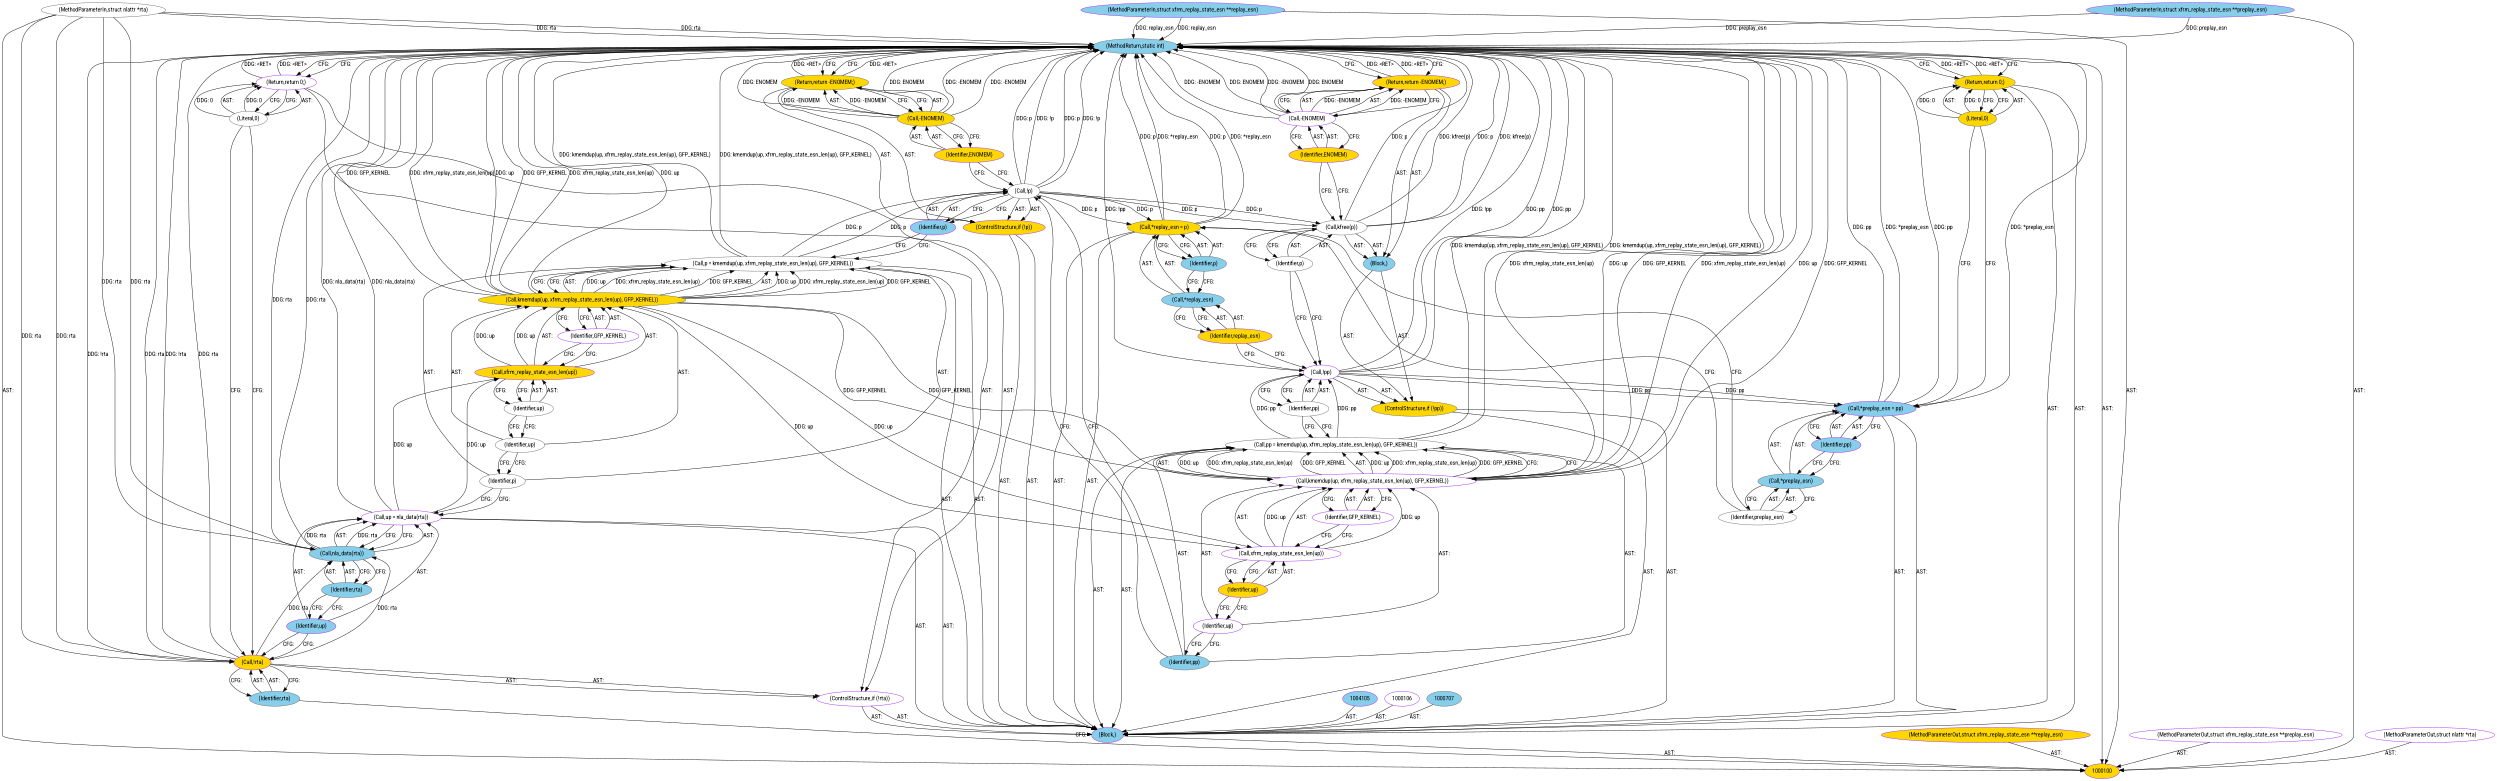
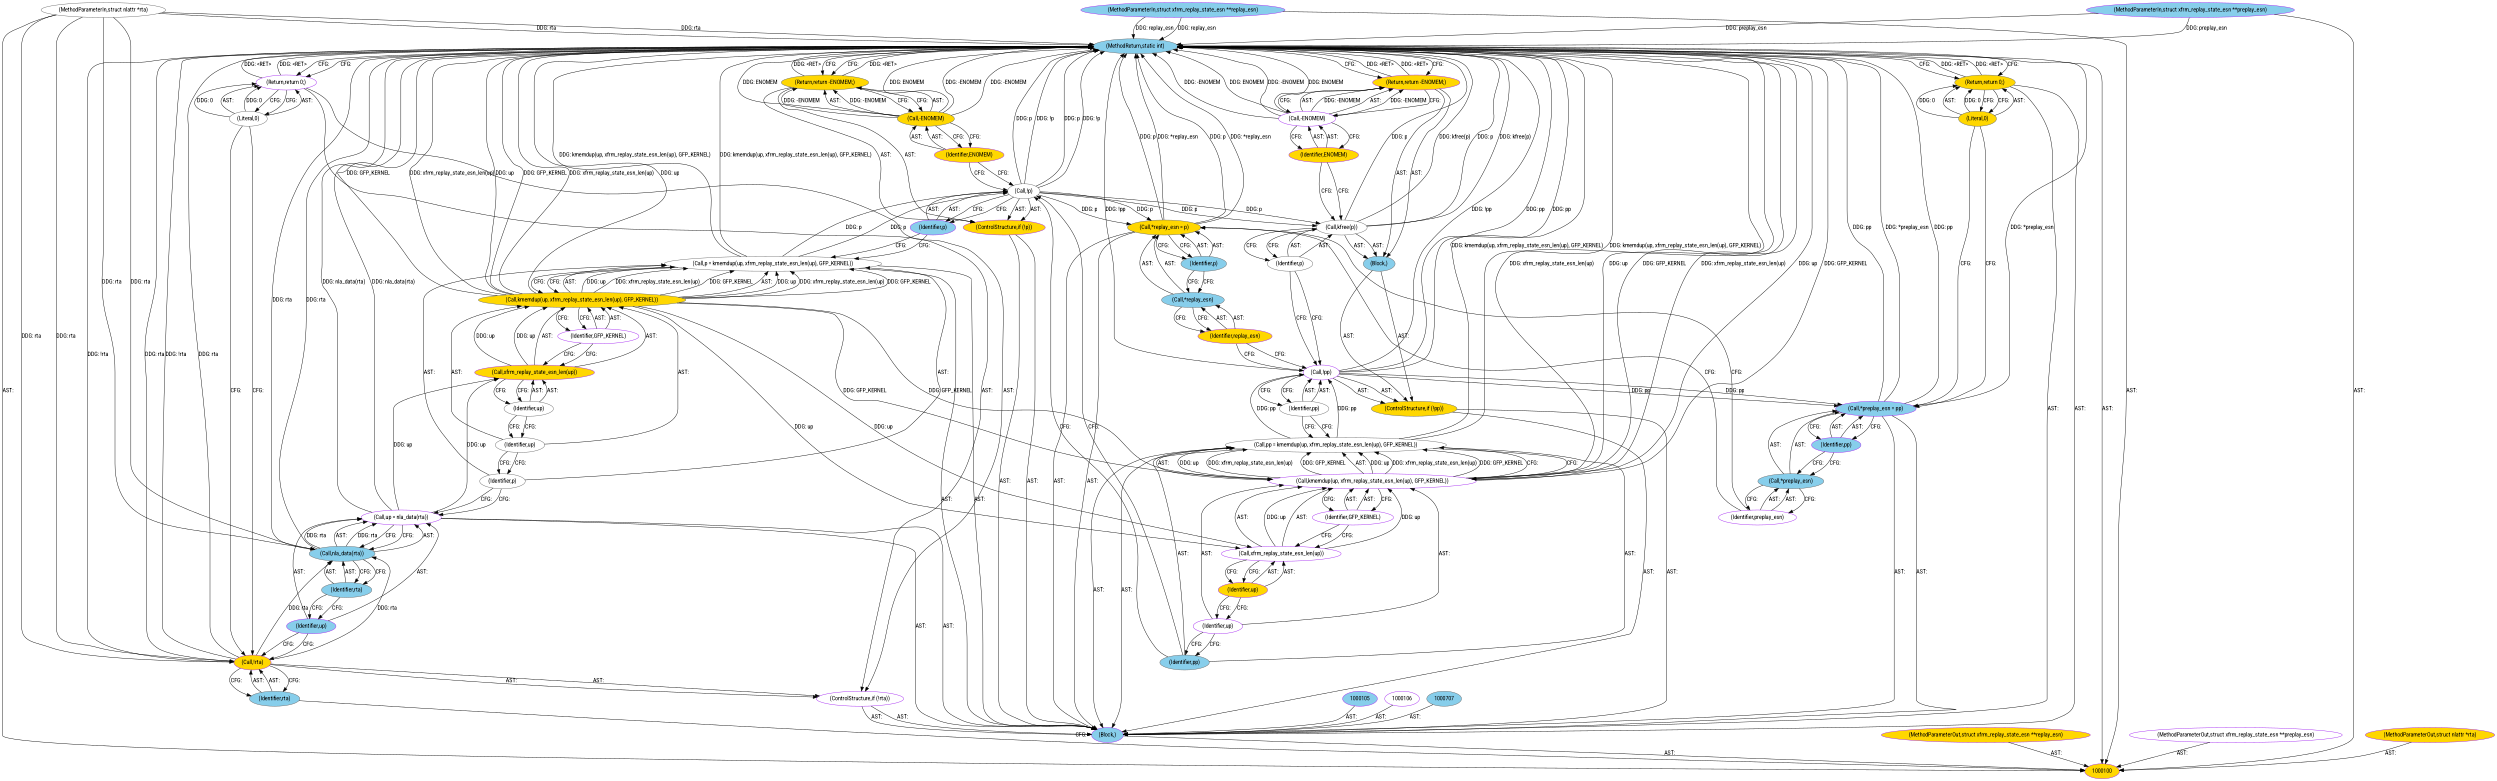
node "(Identifier,preplay_esn)": color gray40 -> purple
node "1004105": label "1004105" -> "1000105"
node "(MethodParameterOut,struct nlattr *rta)": fillcolor white -> gold
